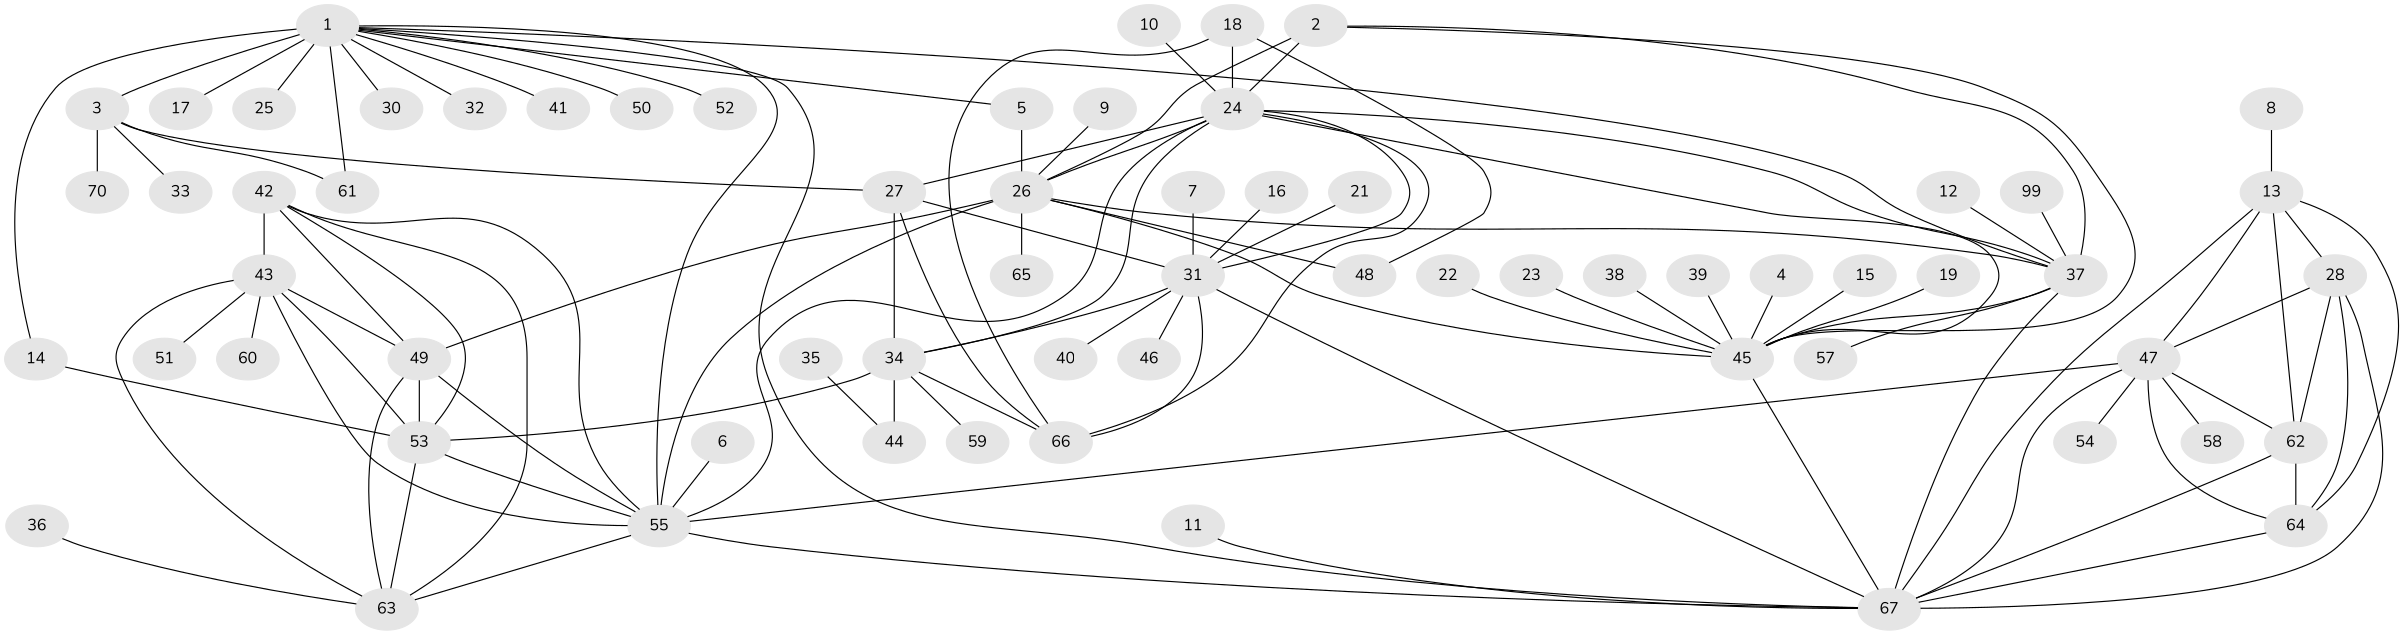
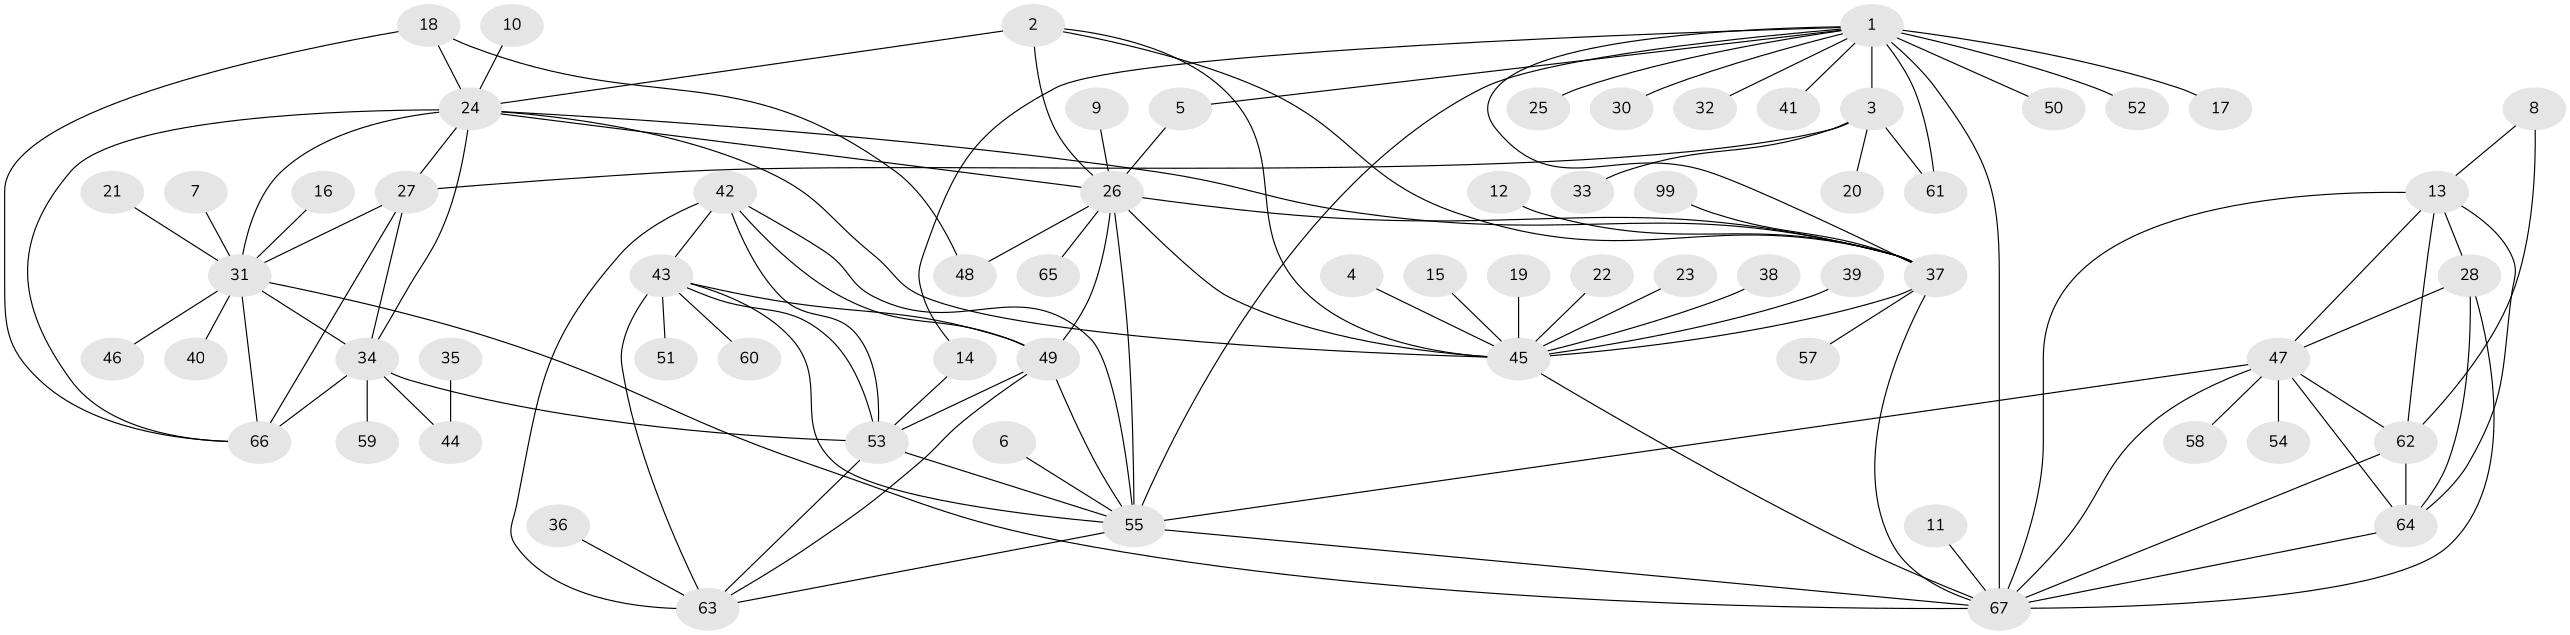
node "70": label "70" -> "20"
edge "24" -- "55": removed
edge "28" -- "62": now "8" -- "62"
